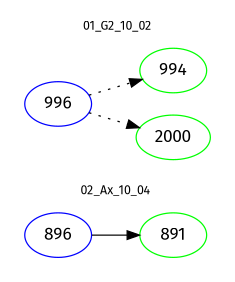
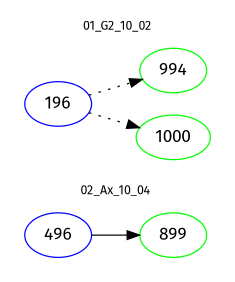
node "996": label "996" -> "196"
node "2000": label "2000" -> "1000"
node "896": label "896" -> "496"
node "891": label "891" -> "899"
